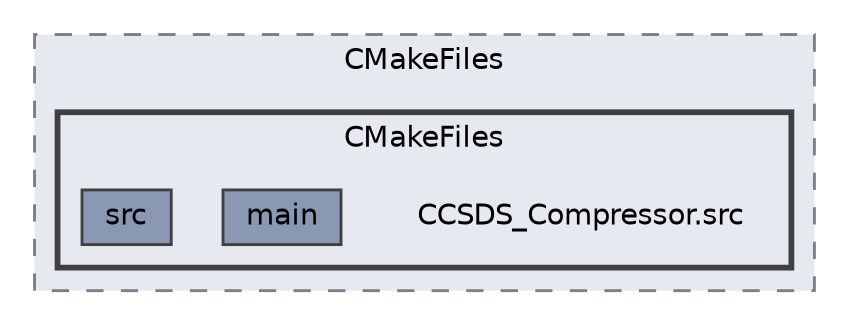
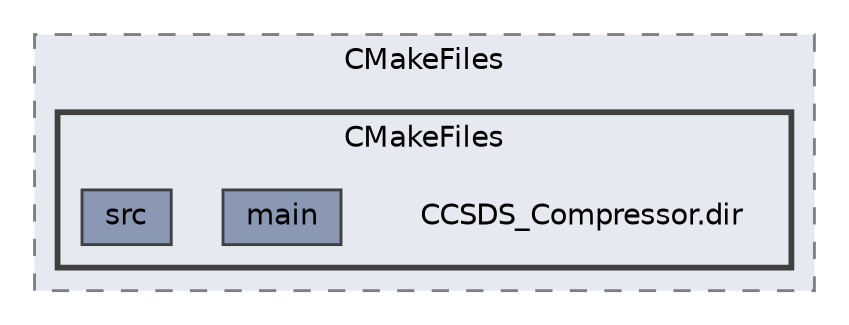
node "CCSDS_Compressor.src": label "CCSDS_Compressor.src" -> "CCSDS_Compressor.dir"
